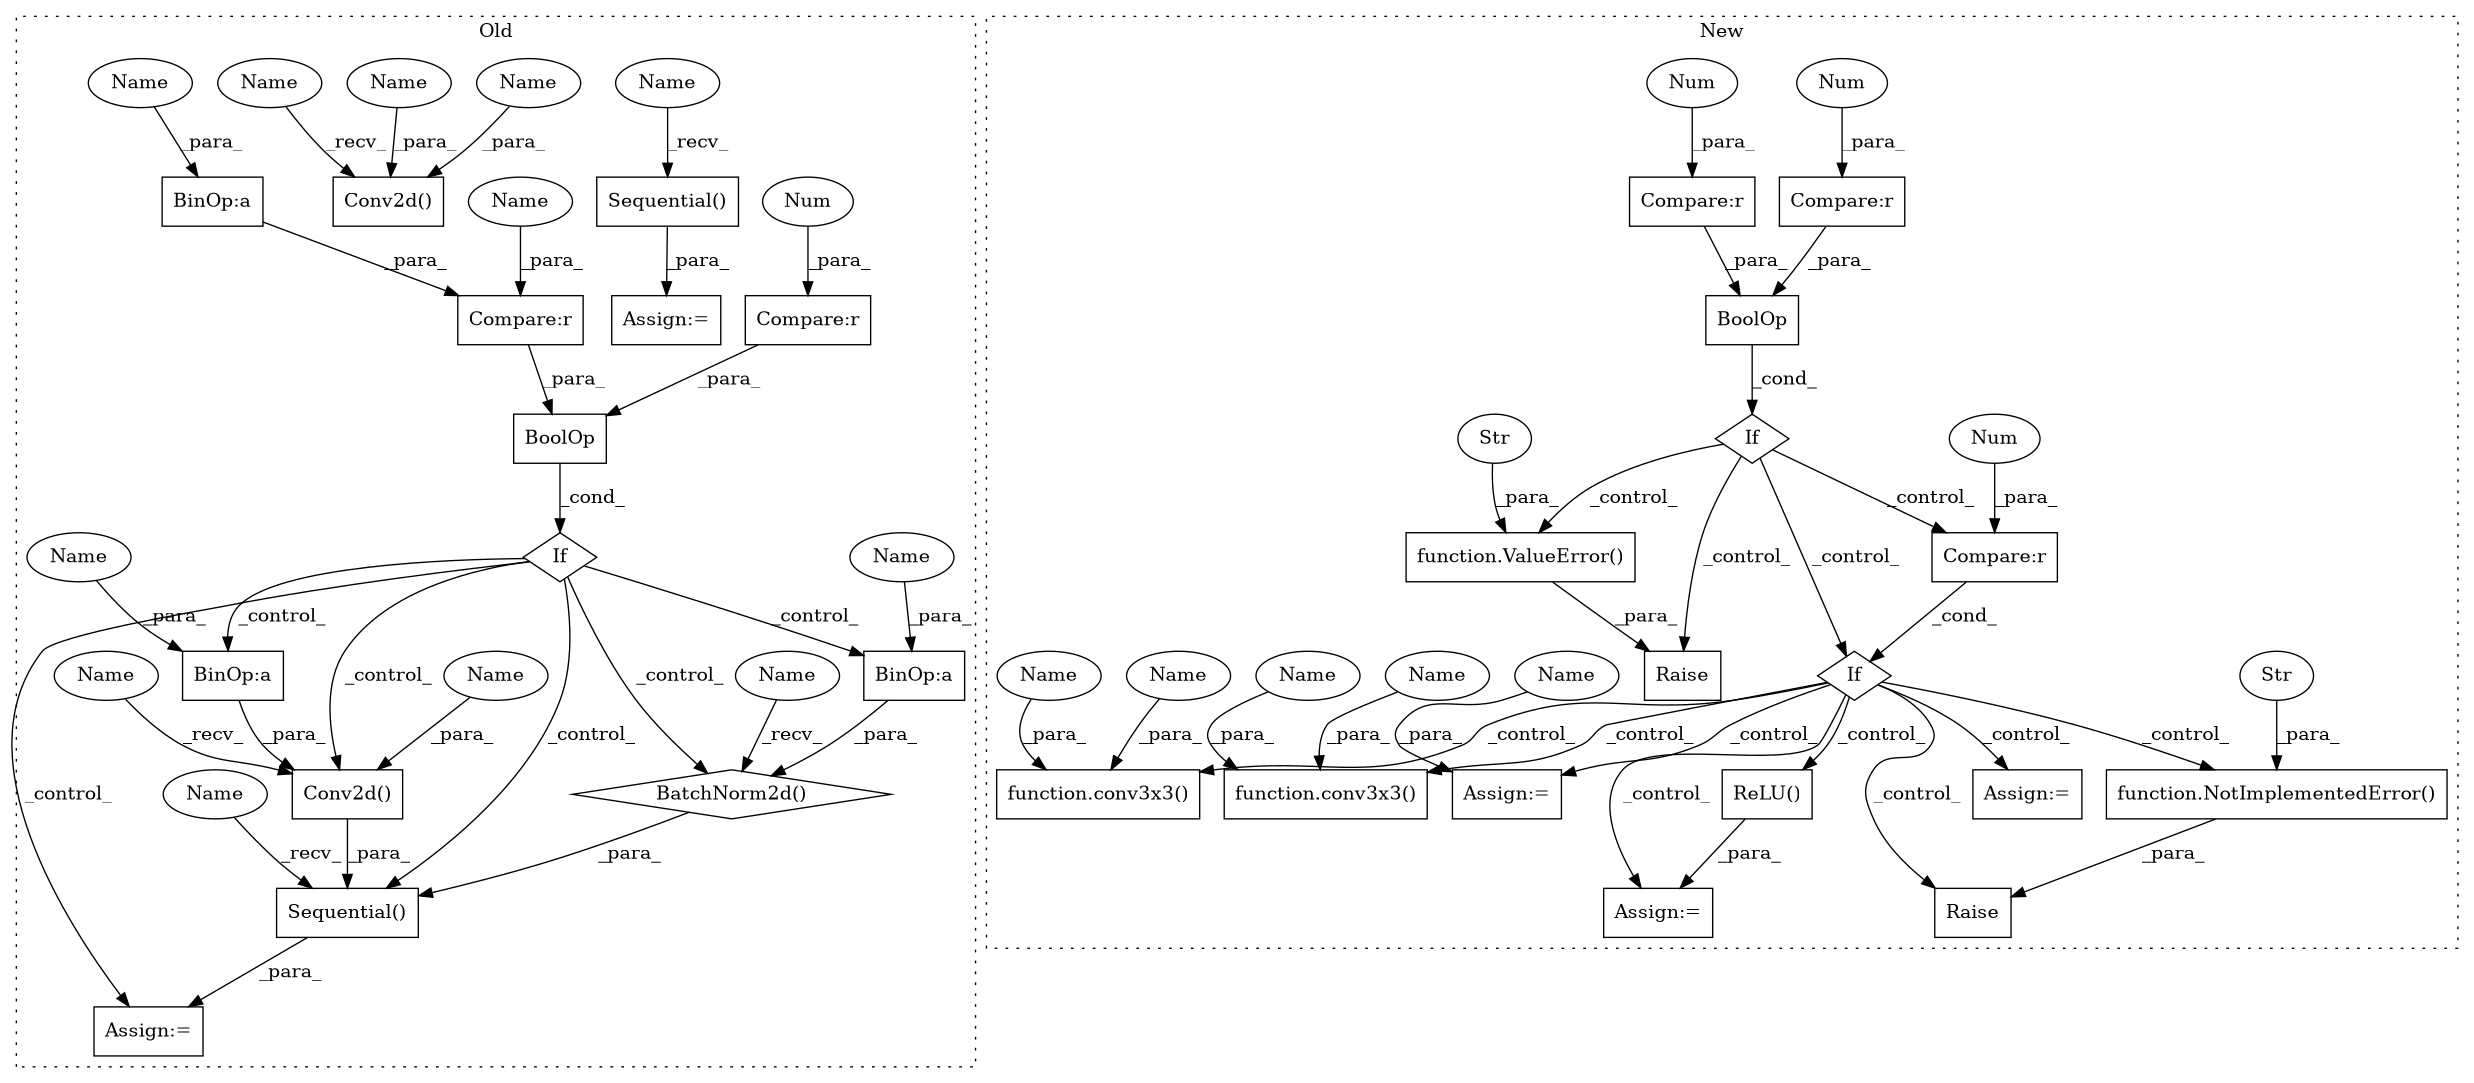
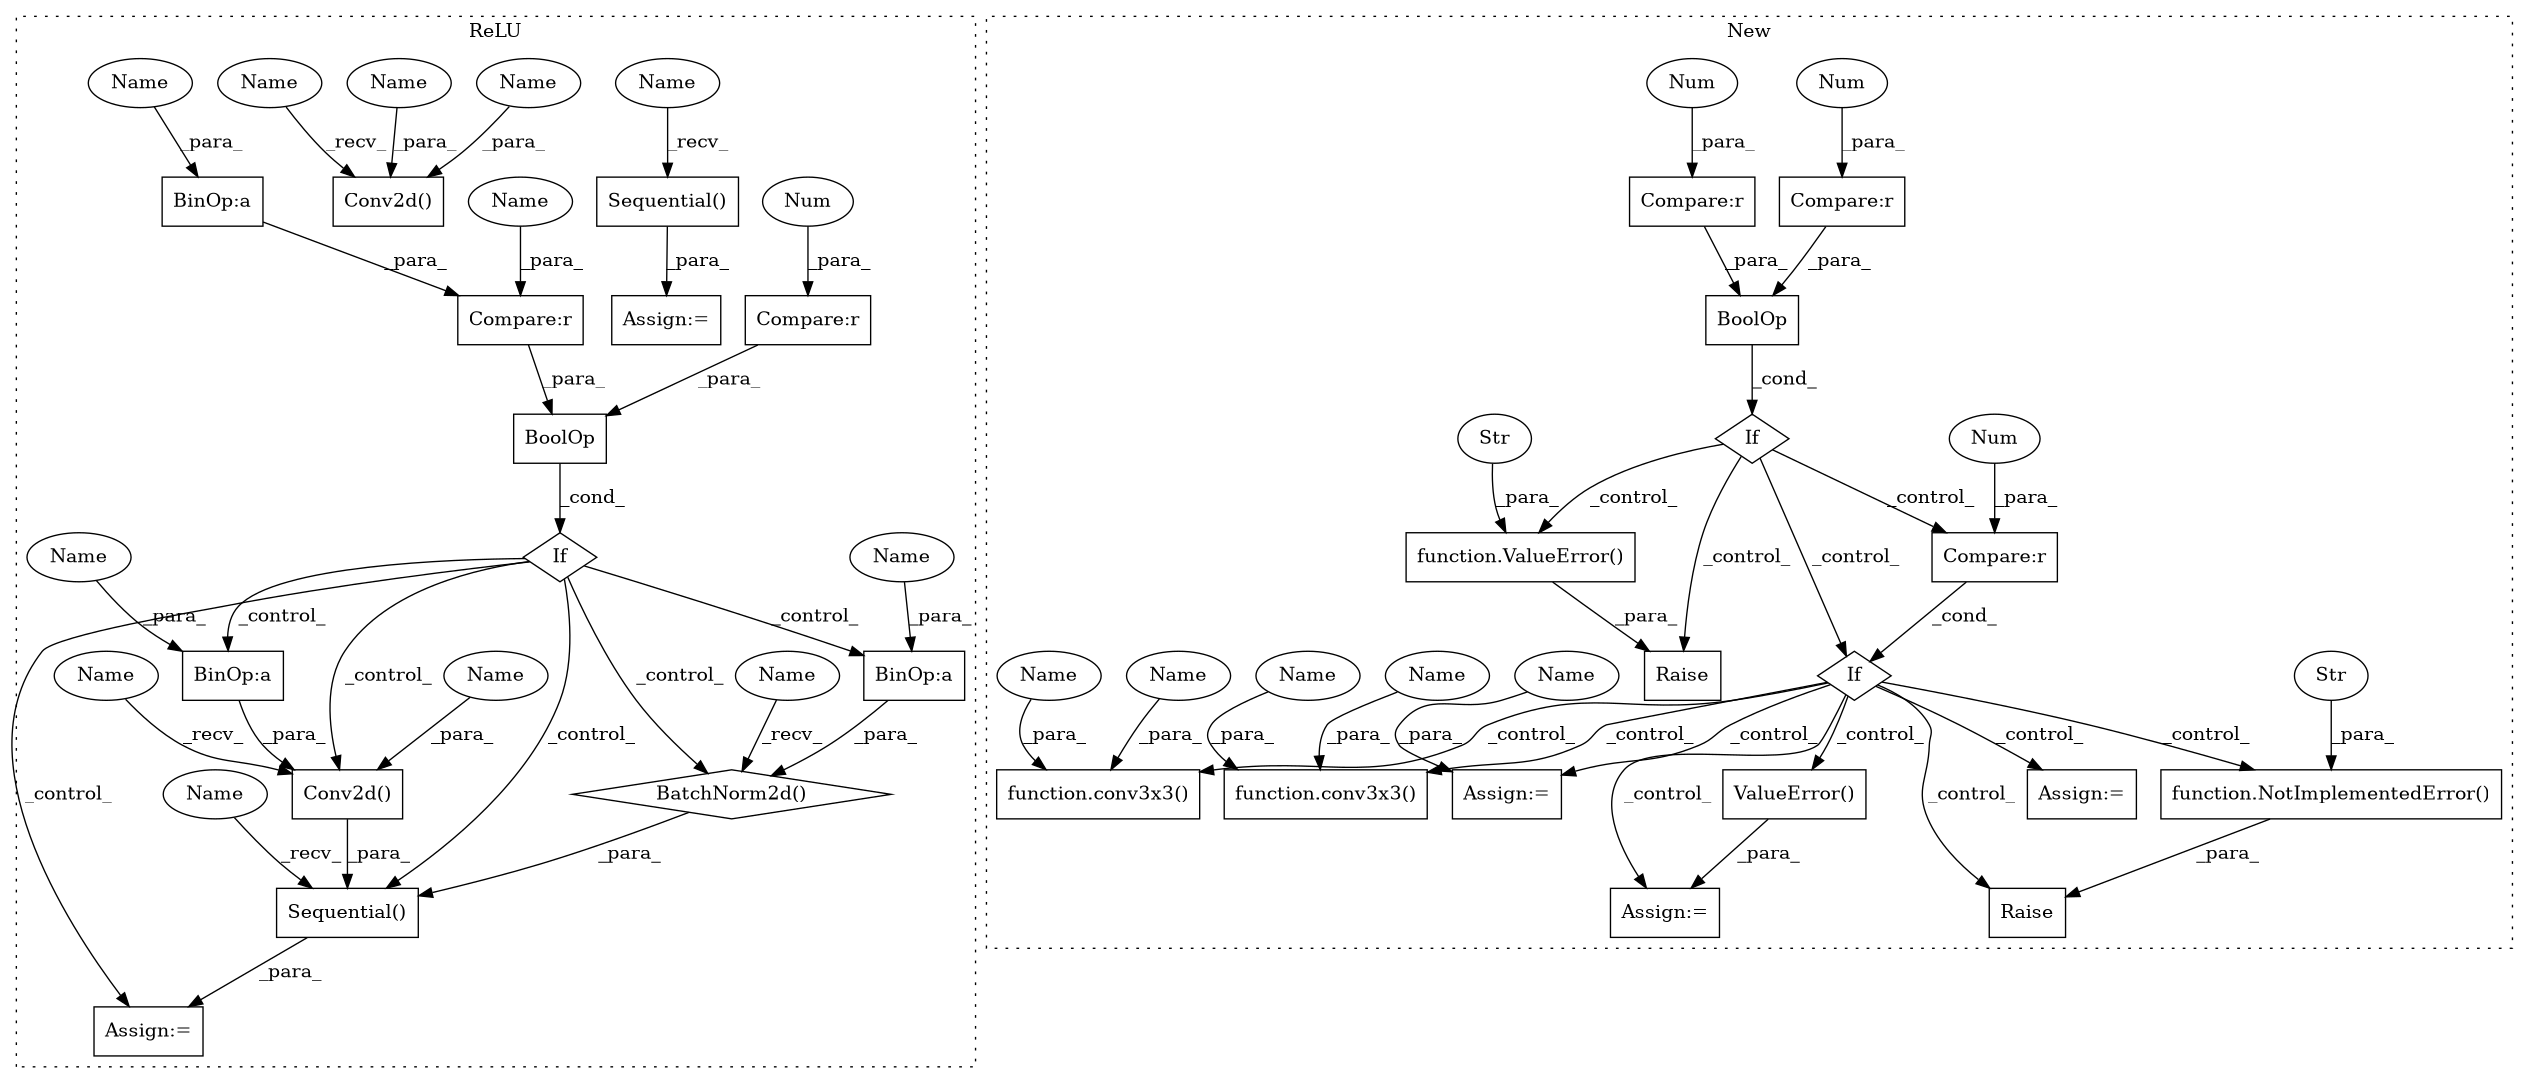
cluster "Old": label "Old" -> "ReLU"
node "ReLU()": label "ReLU()" -> "ValueError()"
